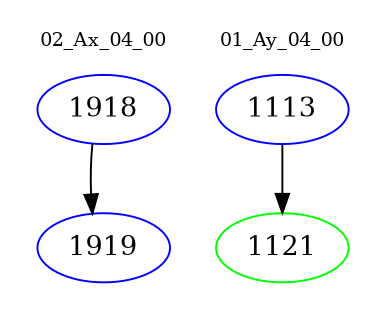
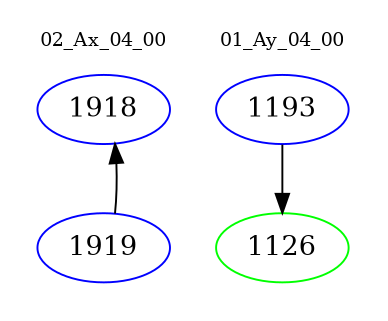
node "1113": label "1113" -> "1193"
edge "1918" -> "1919": reversed
node "1121": label "1121" -> "1126"
